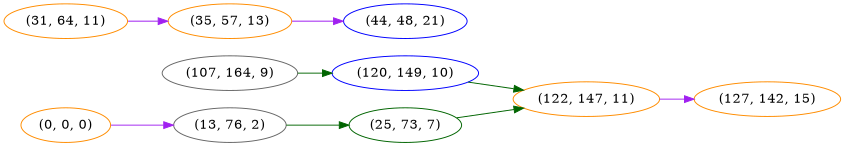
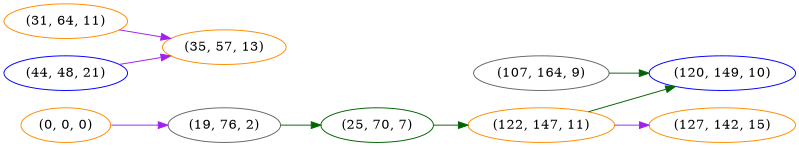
edge "(35, 57, 13)" -> "(44, 48, 21)": reversed
edge "(120, 149, 10)" -> "(122, 147, 11)": reversed
node "(13, 76, 2)": label "(13, 76, 2)" -> "(19, 76, 2)"
node "(25, 73, 7)": label "(25, 73, 7)" -> "(25, 70, 7)"
